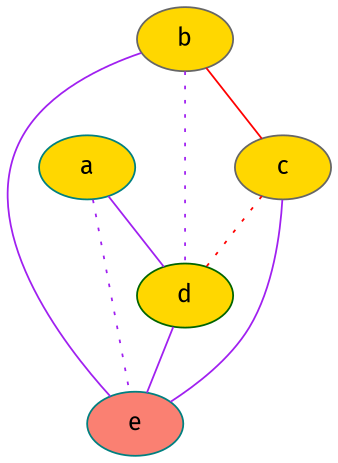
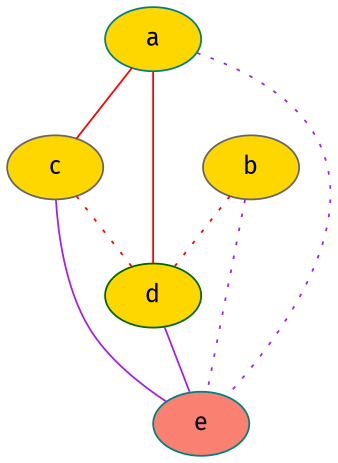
edge "b" -- "c": now "a" -- "c"
edge "b" -- "d": color purple -> red
edge "b" -- "e": style solid -> dotted
edge "a" -- "d": color purple -> red
